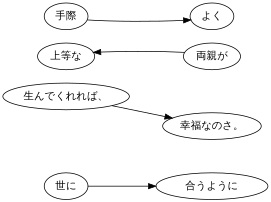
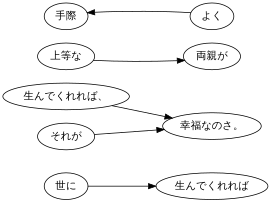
edge "手際" -> "よく": reversed
edge "両親が" -> "上等な": reversed
node "それが": added
node "合うように": label "合うように" -> "生んでくれれば"
